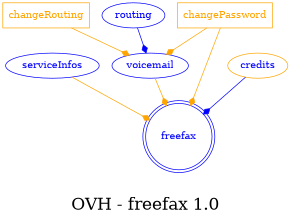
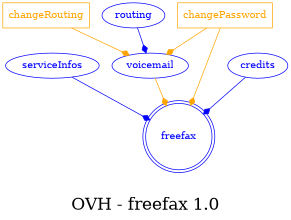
node "credits": color orange -> blue
edge "serviceInfos" -> "freefax": color orange -> blue
